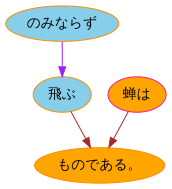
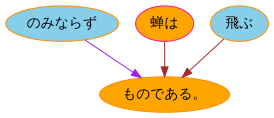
edge "のみならず" -> "飛ぶ": now "のみならず" -> "ものである。"
